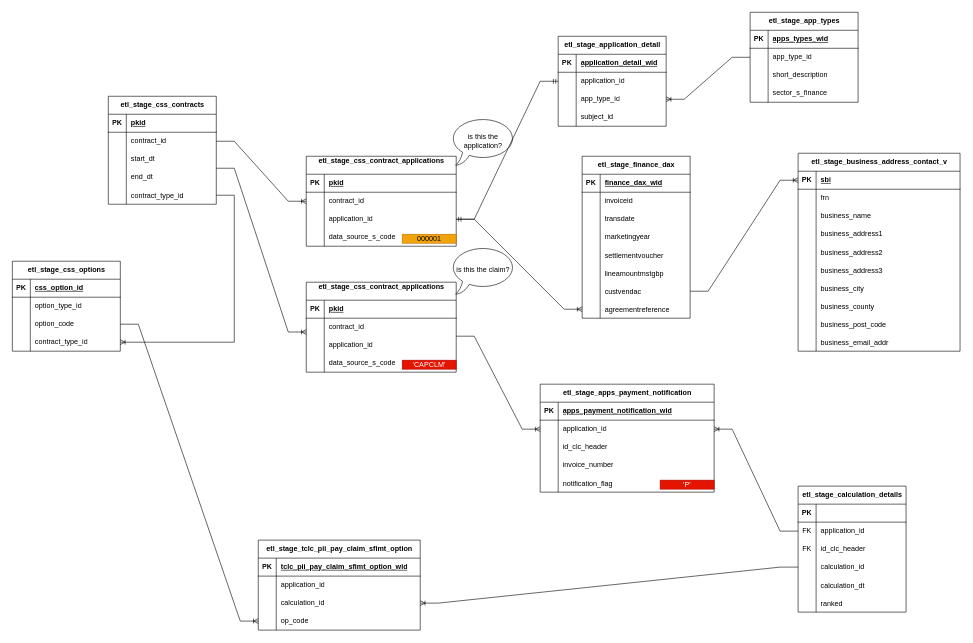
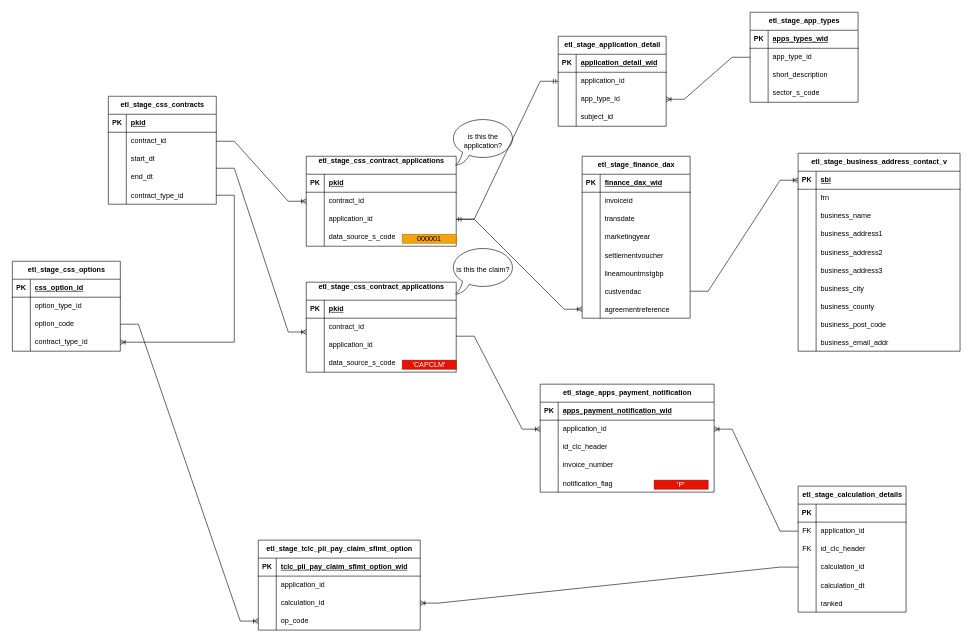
node "sector_s_finance": label "sector_s_finance" -> "sector_s_code"
node "'P'": moved (687, 485) -> (681, 485)
